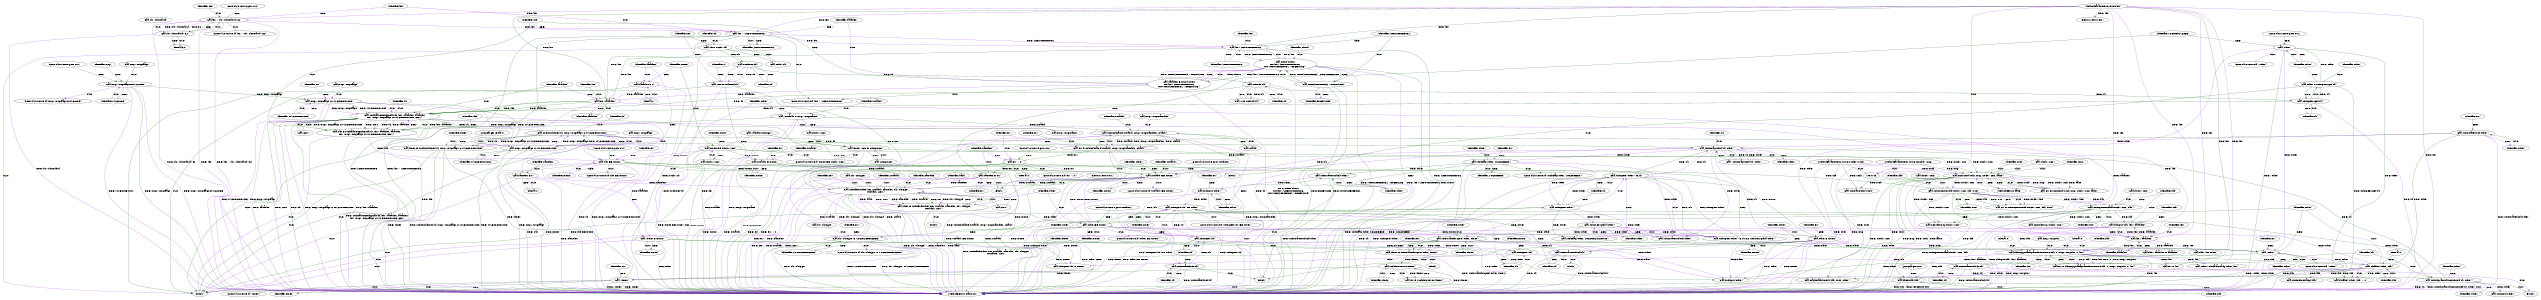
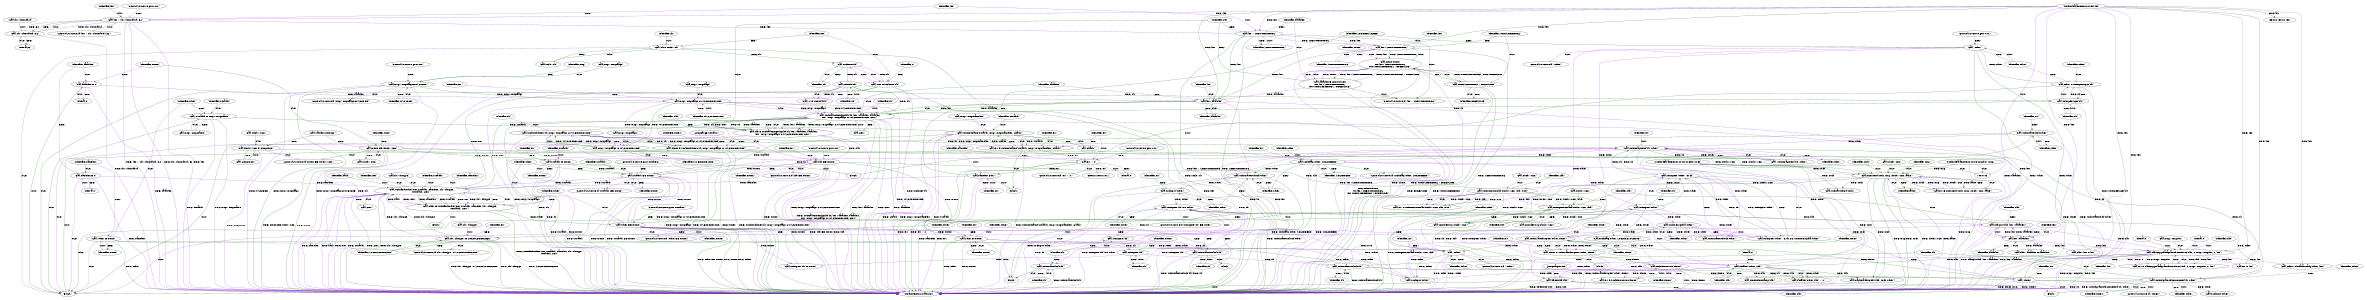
edge "(Call,skb == NULL)" -> "(Call,unix_peer(sk) = NULL)": color darkgreen -> purple
node "(MethodReturn,false)": label "(MethodReturn,false)" -> "(Identifier,false)"
node "(Identifier,true)": removed
